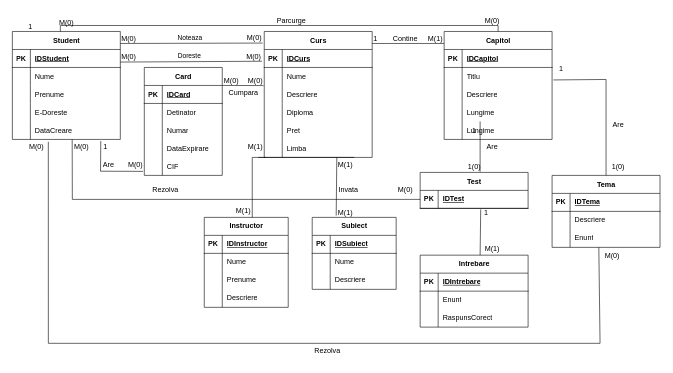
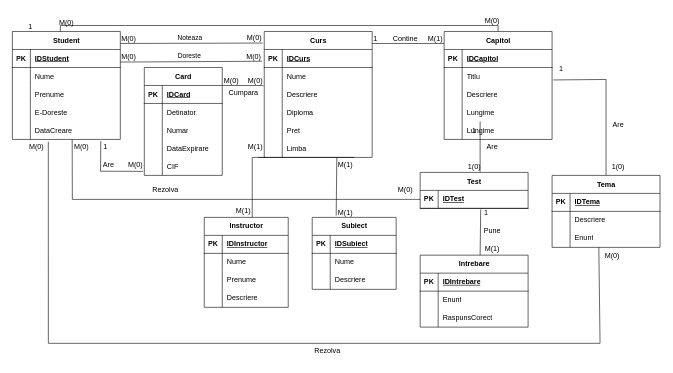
node "Parcurge": removed
node "Invata": removed
node "Pune": added
